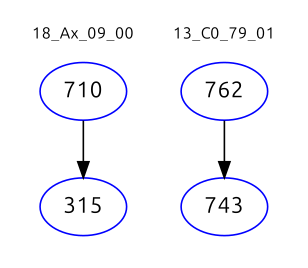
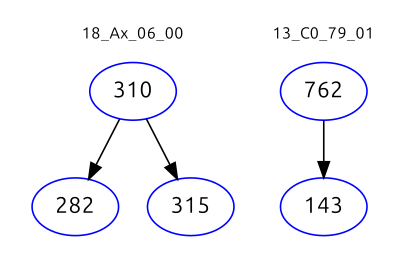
cluster "18_Ax_09_00": label "18_Ax_09_00" -> "18_Ax_06_00"
node "710": label "710" -> "310"
node "282": added
node "743": label "743" -> "143"
